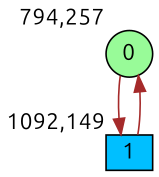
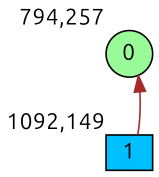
edge "0 794,257" -> "1 1092,149": removed
